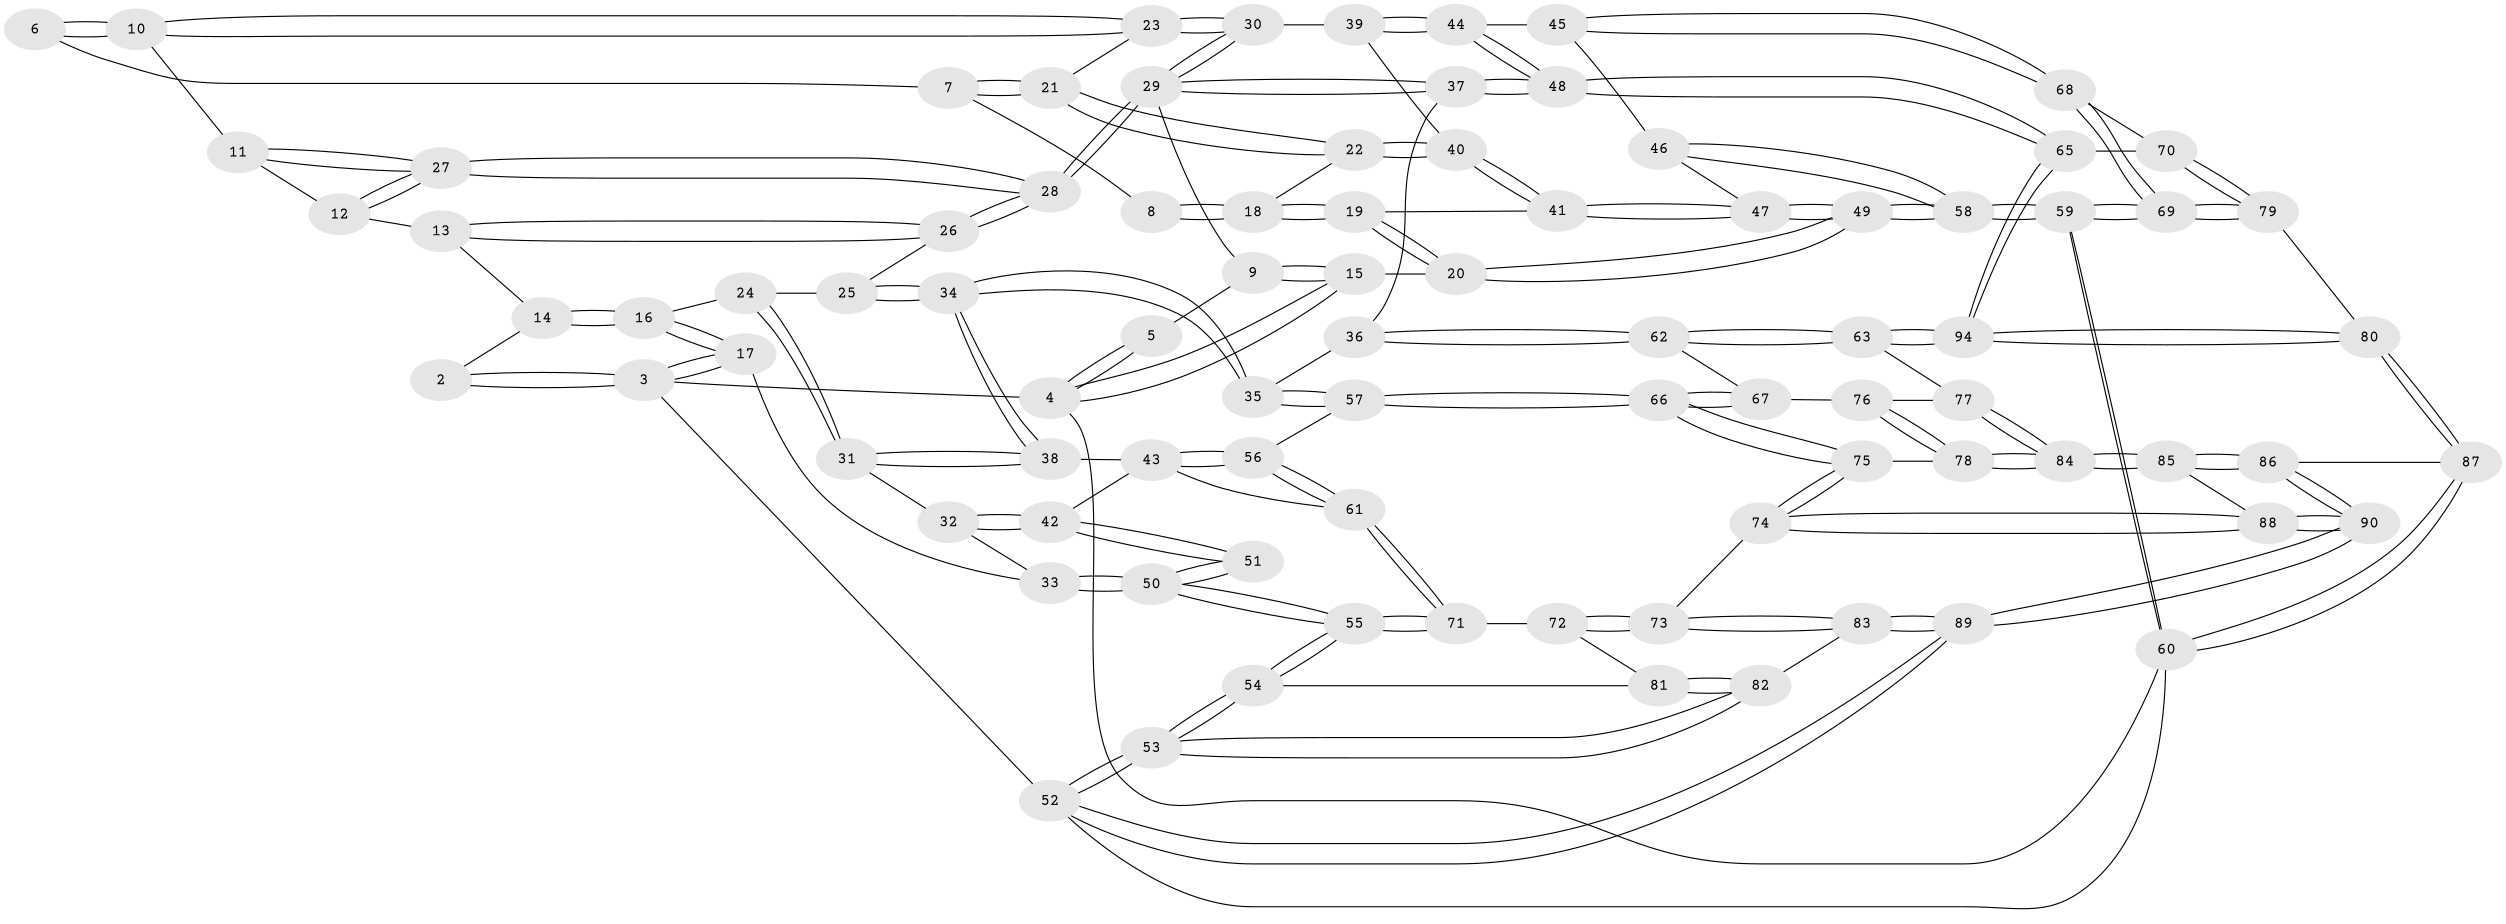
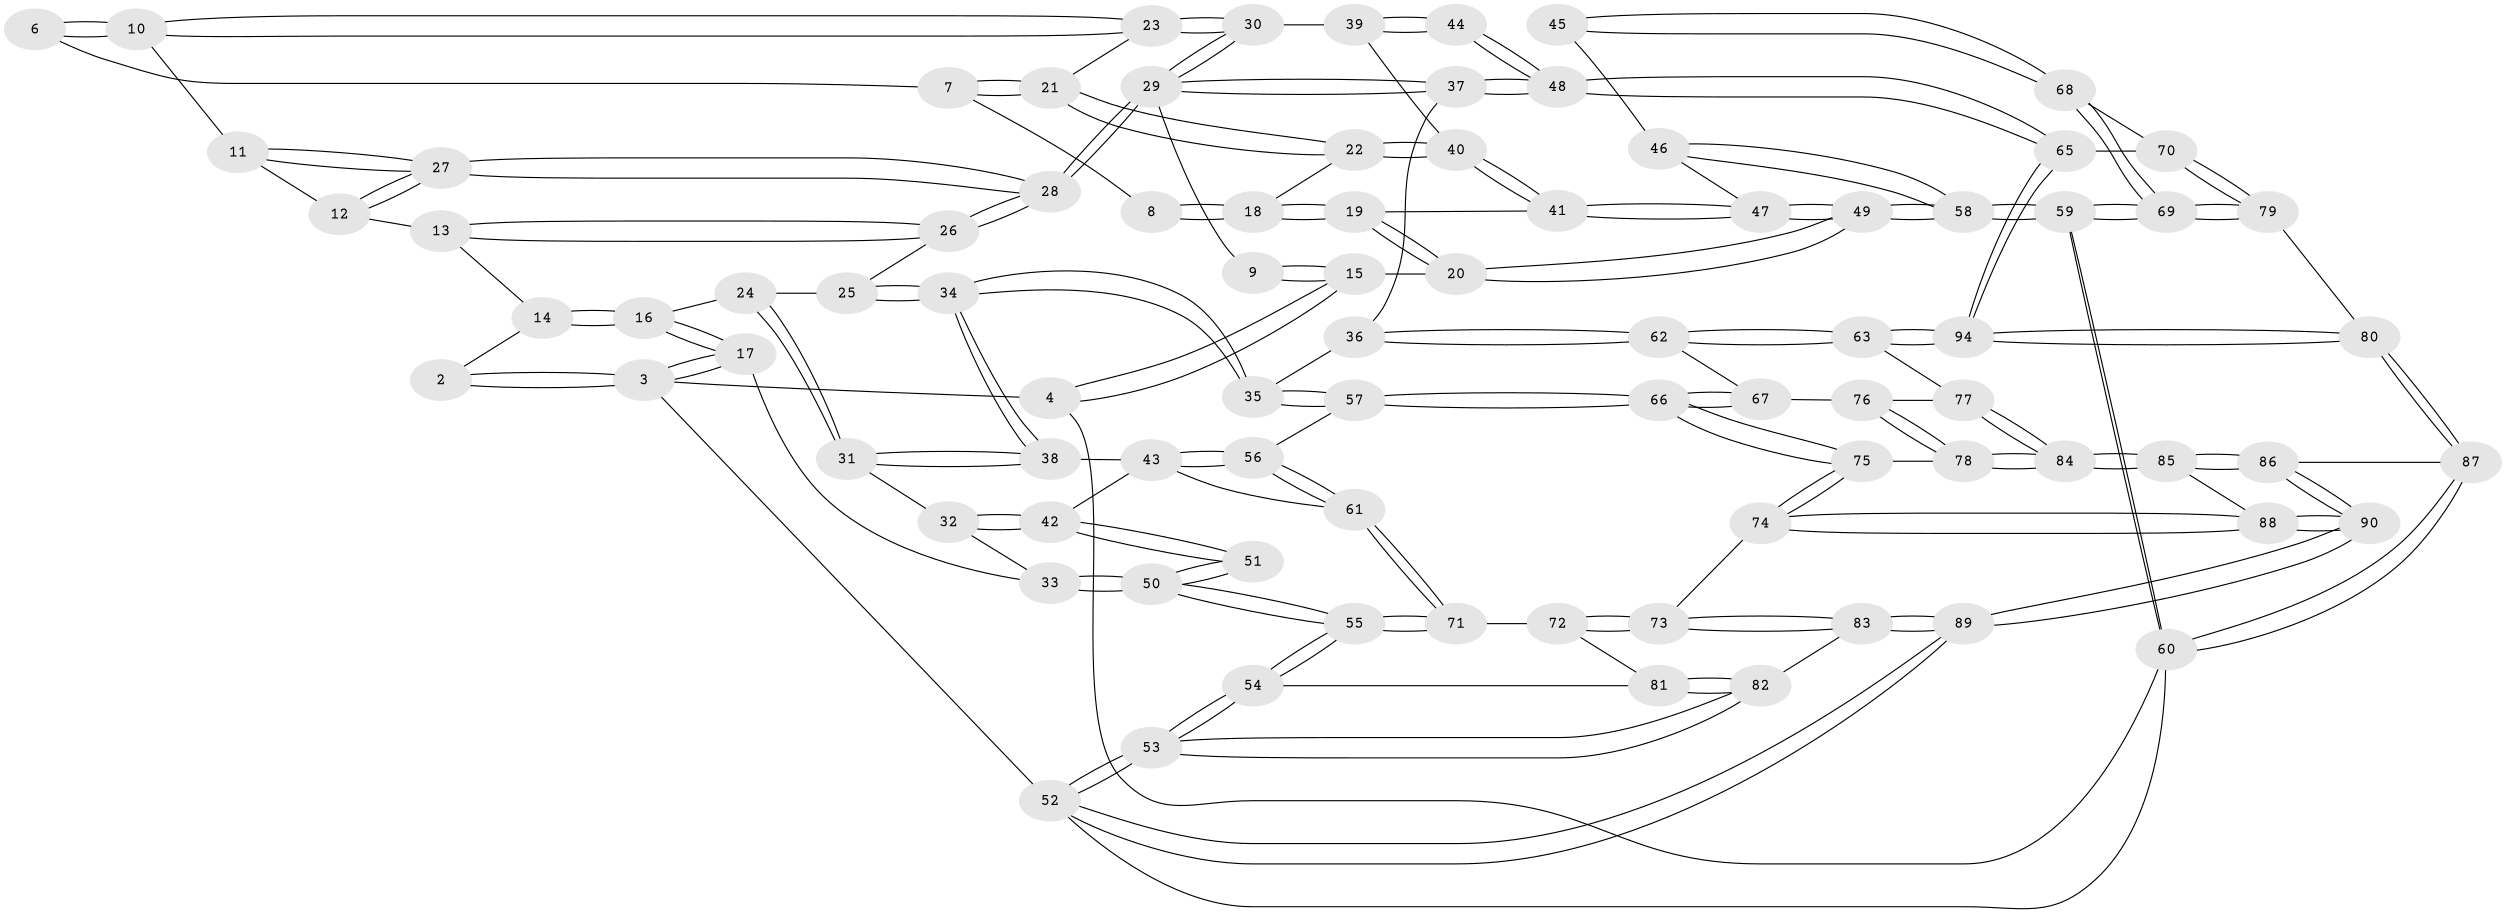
edge "44" -- "45": removed
node "5": removed
